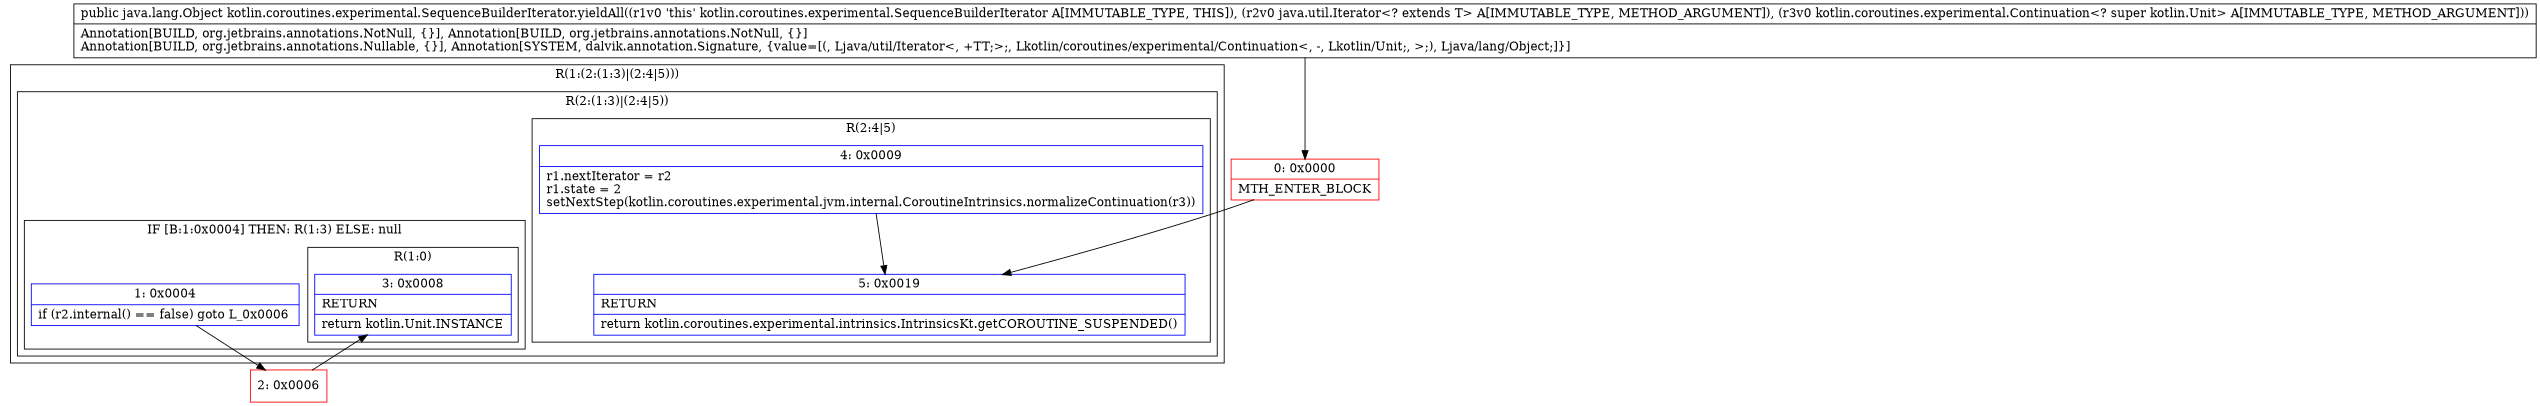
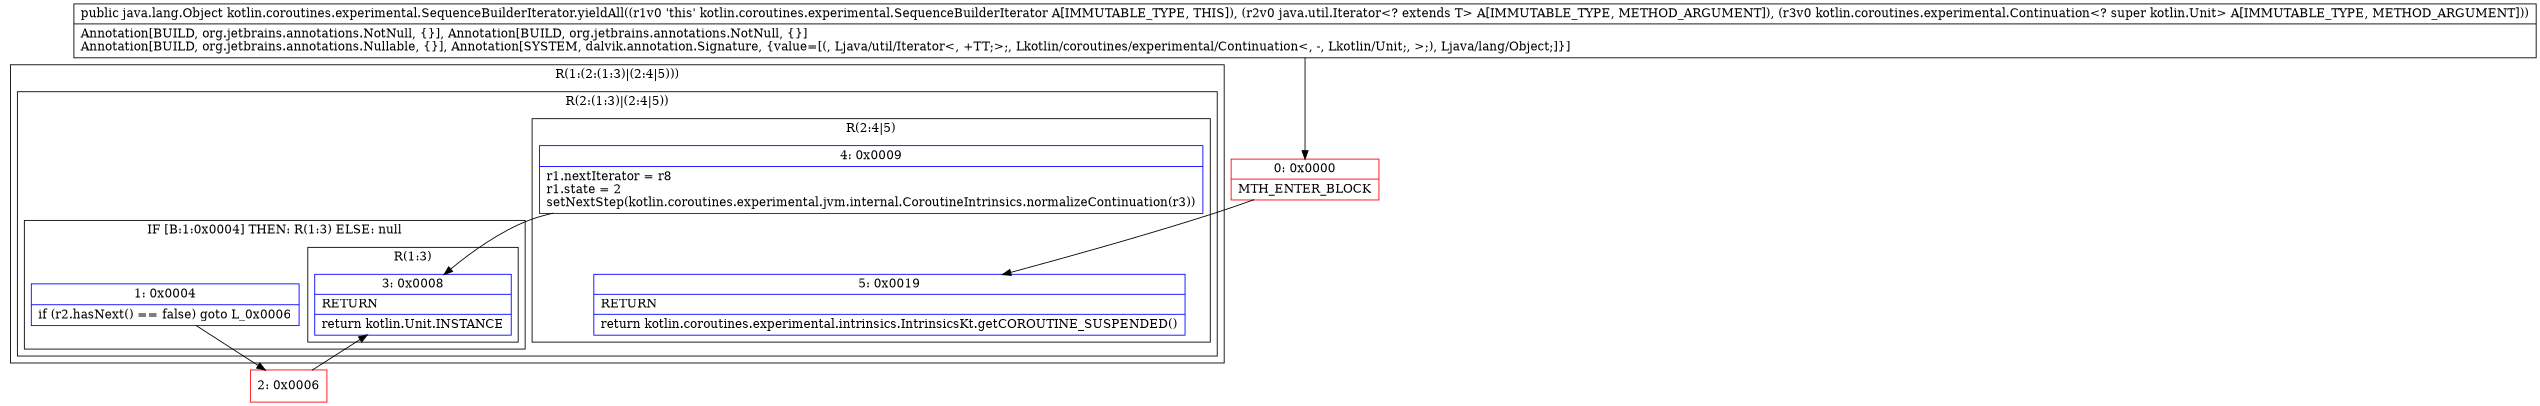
node "4: 0x0009": text "r1.nextIterator = r2" -> "r1.nextIterator = r8"
edge "4: 0x0009" -> "5: 0x0019": now "4: 0x0009" -> "3: 0x0008"
cluster "R(1:0)": label "R(1:0)" -> "R(1:3)"
node "1: 0x0004": text "if (r2.internal() == false) goto L_0x0006" -> "if (r2.hasNext() == false) goto L_0x0006"
